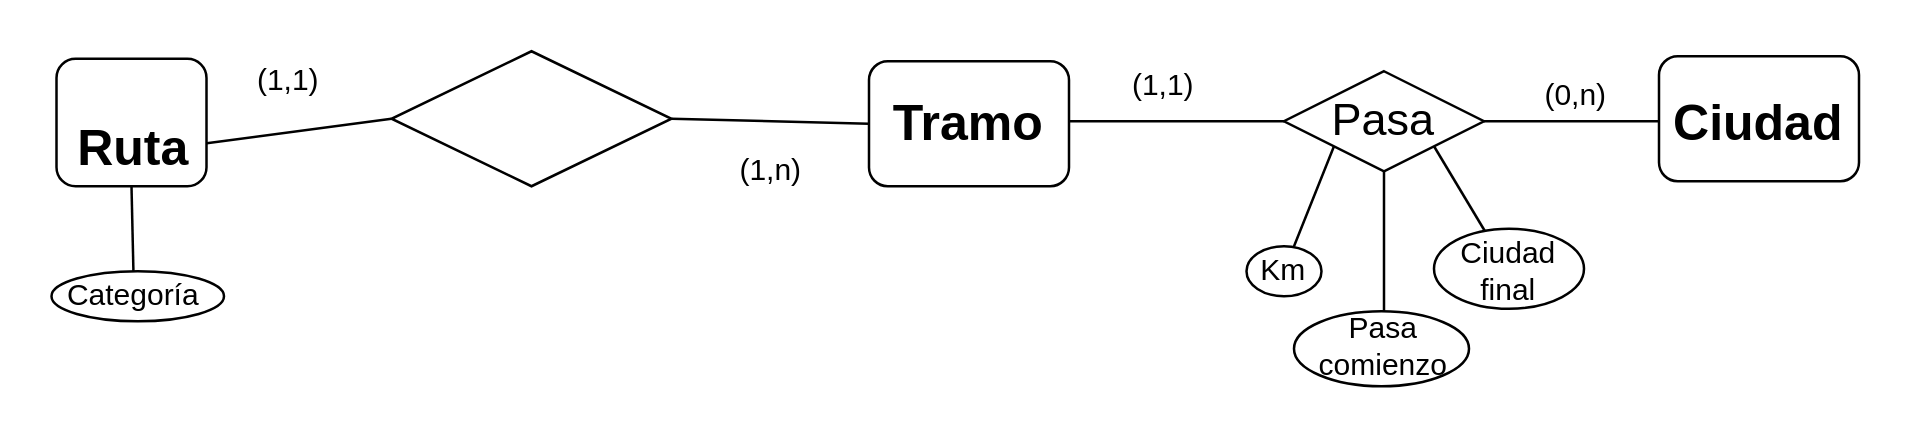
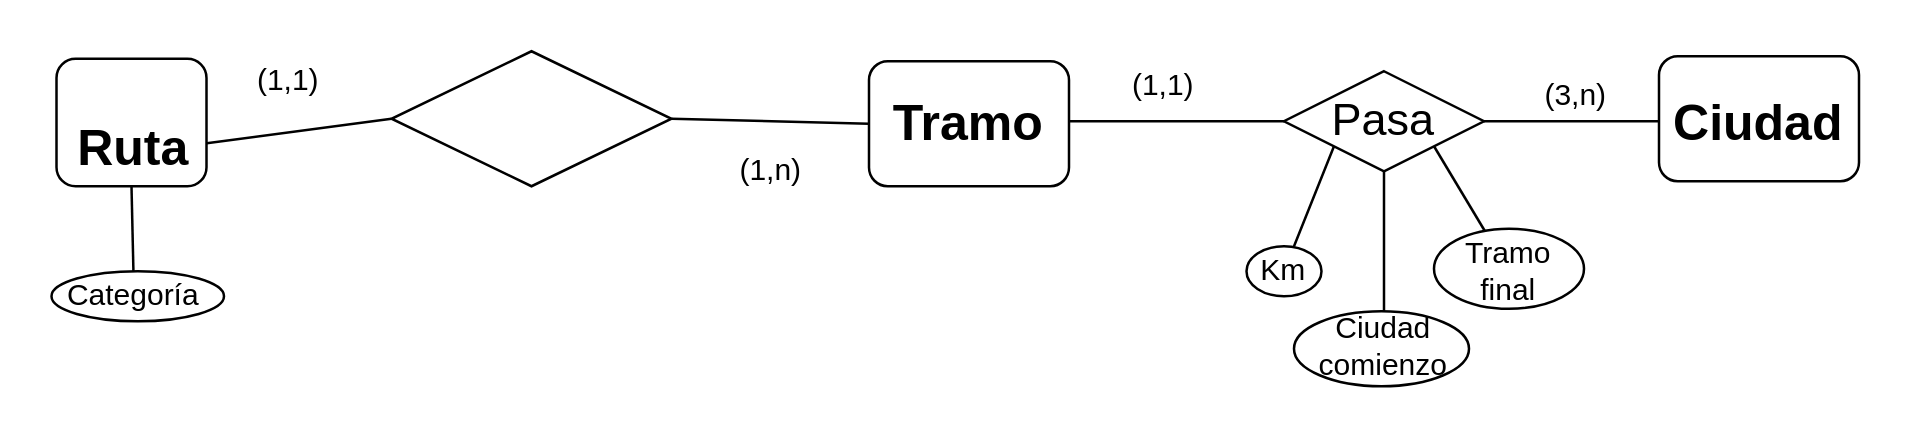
node "(0,n)": label "(0,n)" -> "(3,n)"
node "Ciudad final": label "Ciudad final" -> "Tramo final"
node "Pasa comienzo": label "Pasa comienzo" -> "Ciudad comienzo"
